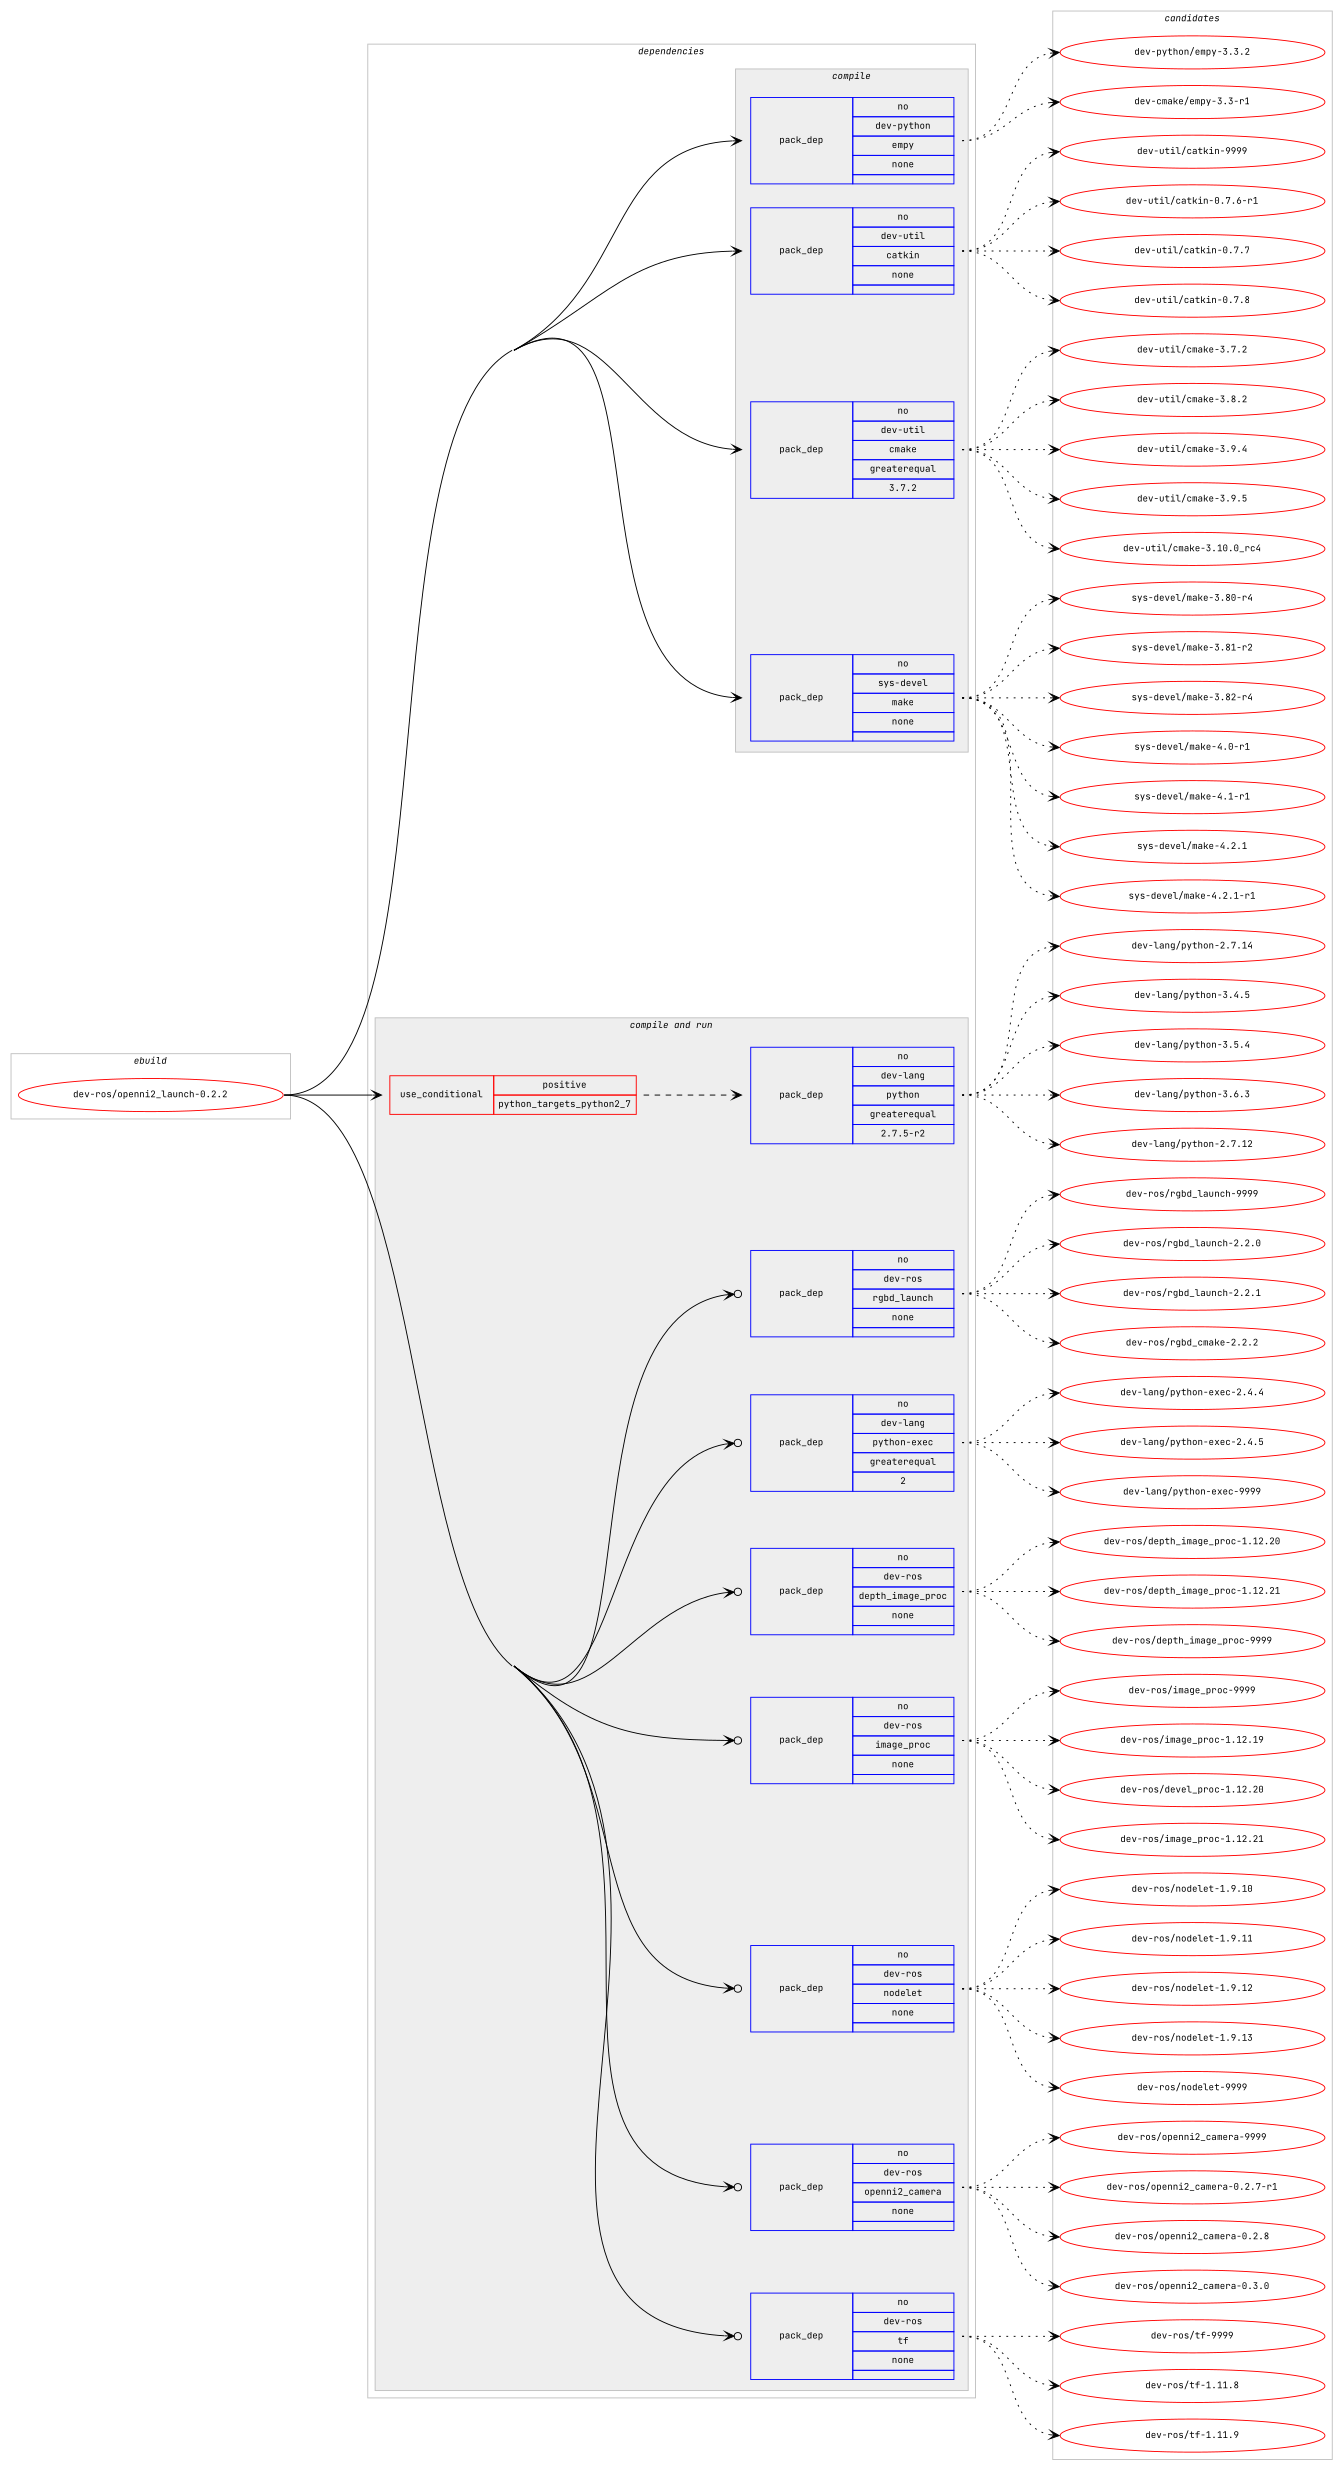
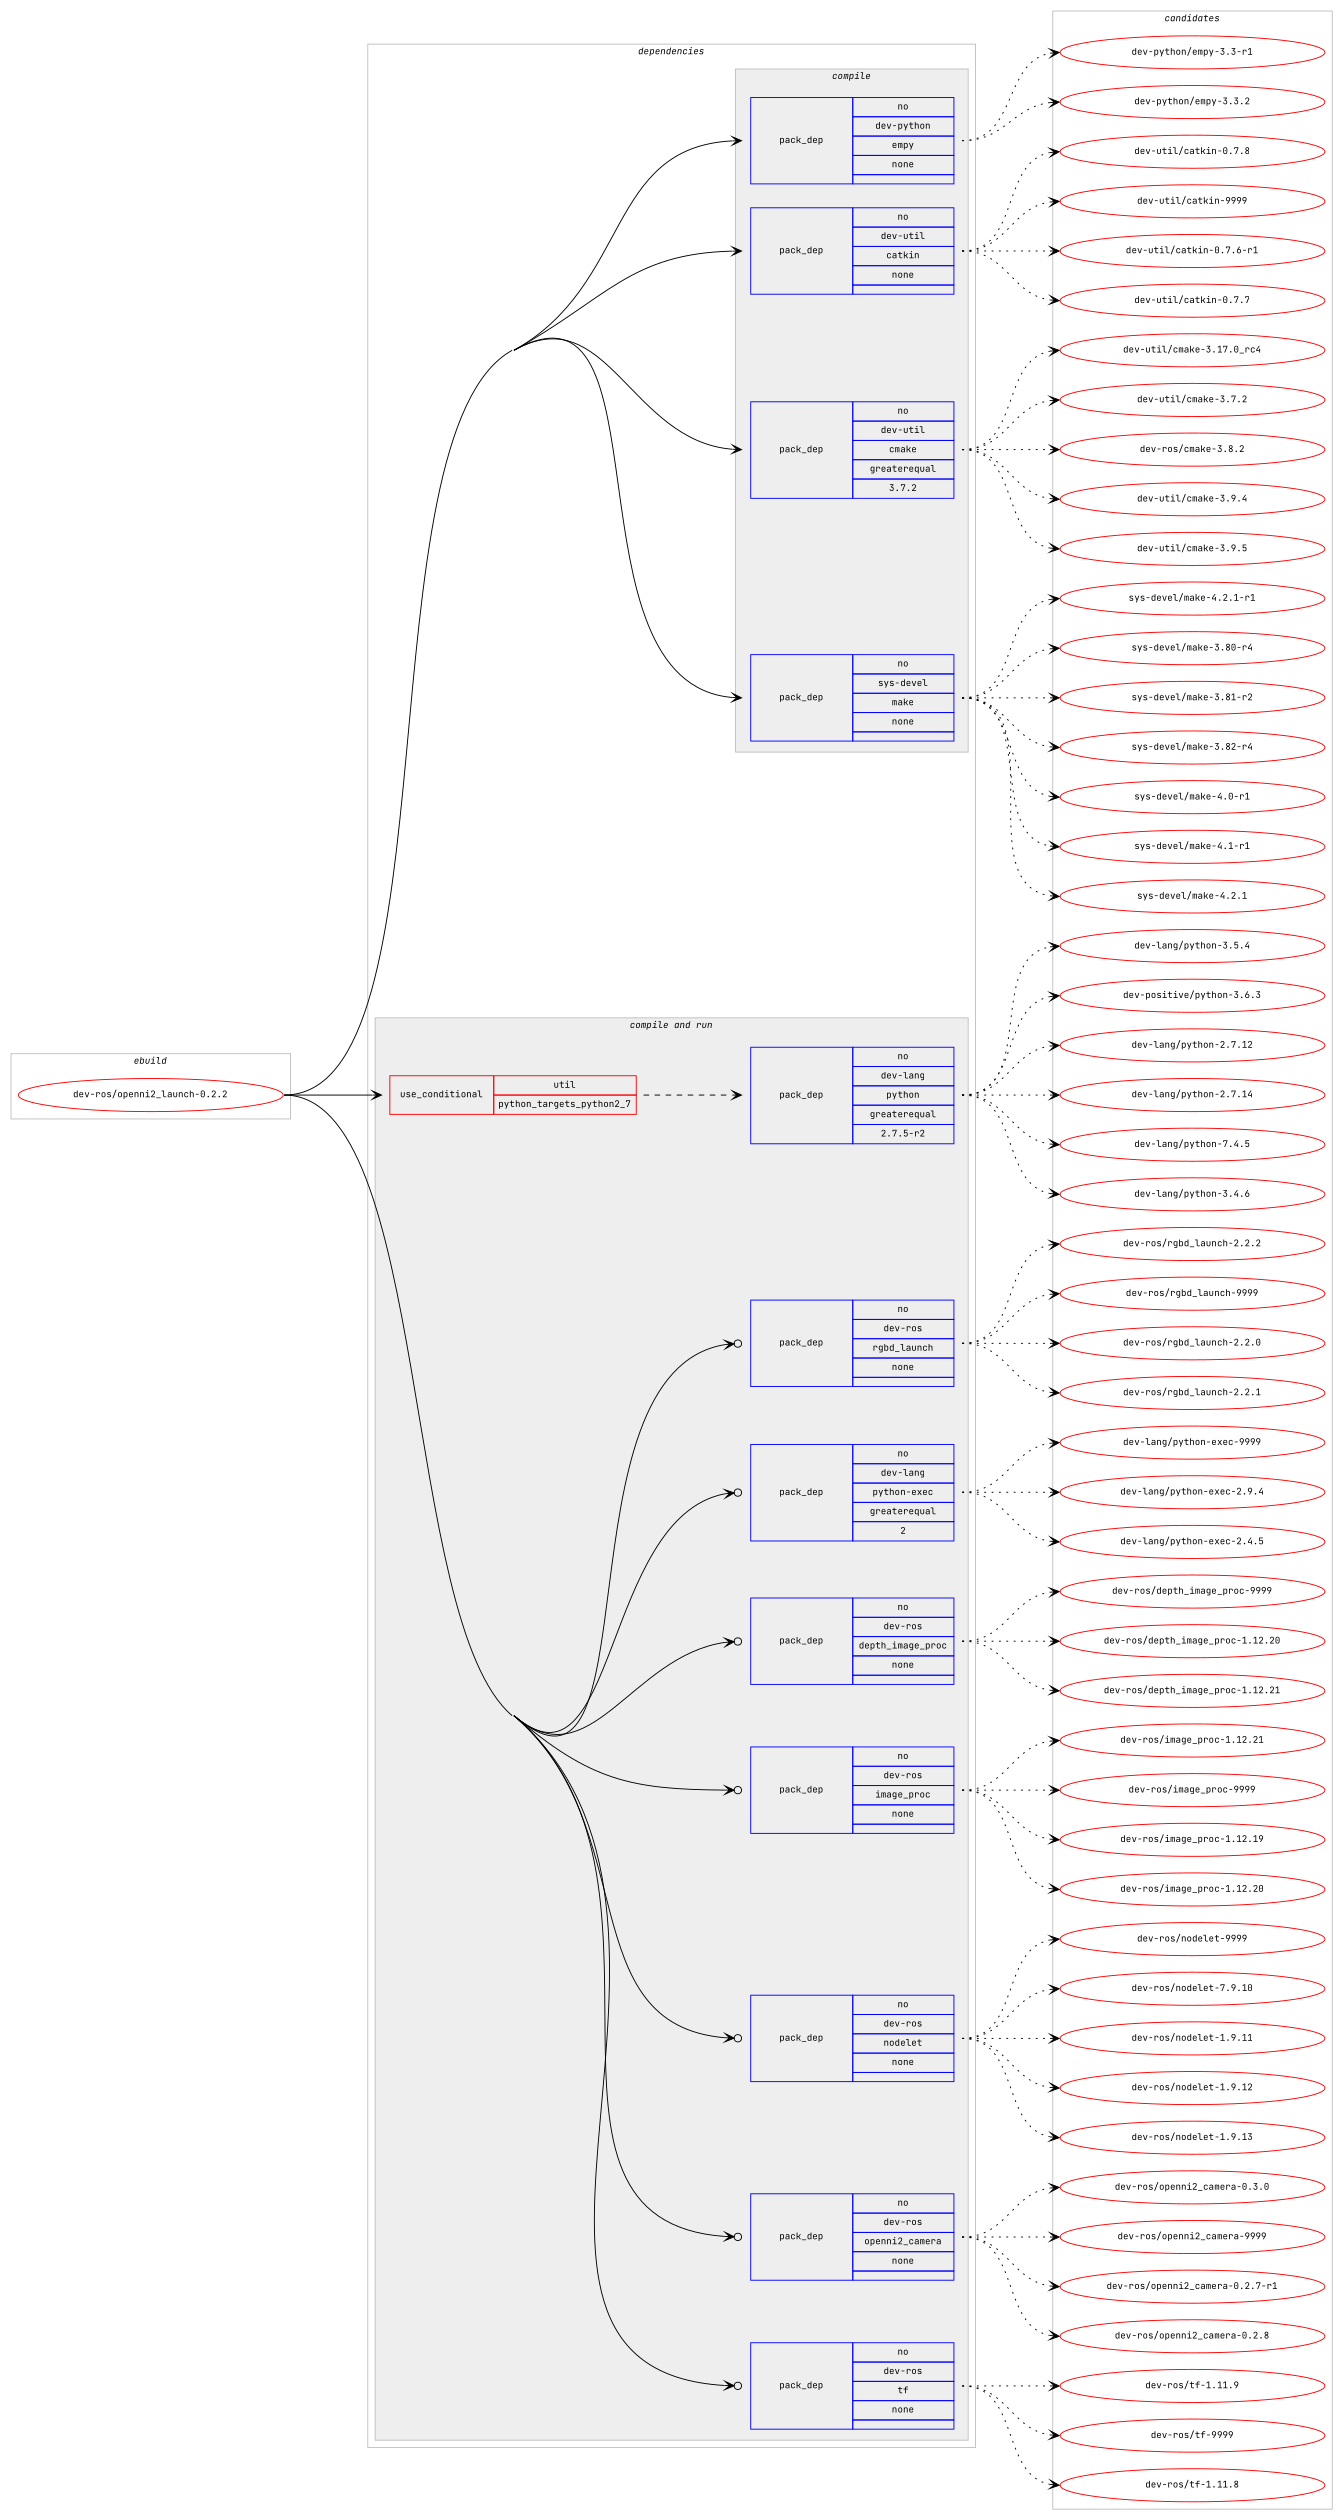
node "dev-cmake/empy-3.3-r1": label "dev-cmake/empy-3.3-r1" -> "dev-python/empy-3.3-r1"
node "dev-util/cmake-3.8.2": label "dev-util/cmake-3.8.2" -> "dev-ros/cmake-3.8.2"
node "dev-util/cmake-3.10.0_rc4": label "dev-util/cmake-3.10.0_rc4" -> "dev-util/cmake-3.17.0_rc4"
node "dev-lang/python-3.4.5": label "dev-lang/python-3.4.5" -> "dev-lang/python-7.4.5"
node "use_conditional": text "positive" -> "util"
node "dev-lang/python-3.6.3": label "dev-lang/python-3.6.3" -> "dev-positive/python-3.6.3"
node "dev-lang/python-3.4.6": added
node "dev-ros/rgbd_cmake-2.2.2": label "dev-ros/rgbd_cmake-2.2.2" -> "dev-ros/rgbd_launch-2.2.2"
node "dev-lang/python-exec-2.4.4": label "dev-lang/python-exec-2.4.4" -> "dev-lang/python-exec-2.9.4"
node "dev-ros/devel_proc-1.12.20": label "dev-ros/devel_proc-1.12.20" -> "dev-ros/image_proc-1.12.20"
node "dev-ros/nodelet-1.9.10": label "dev-ros/nodelet-1.9.10" -> "dev-ros/nodelet-7.9.10"
